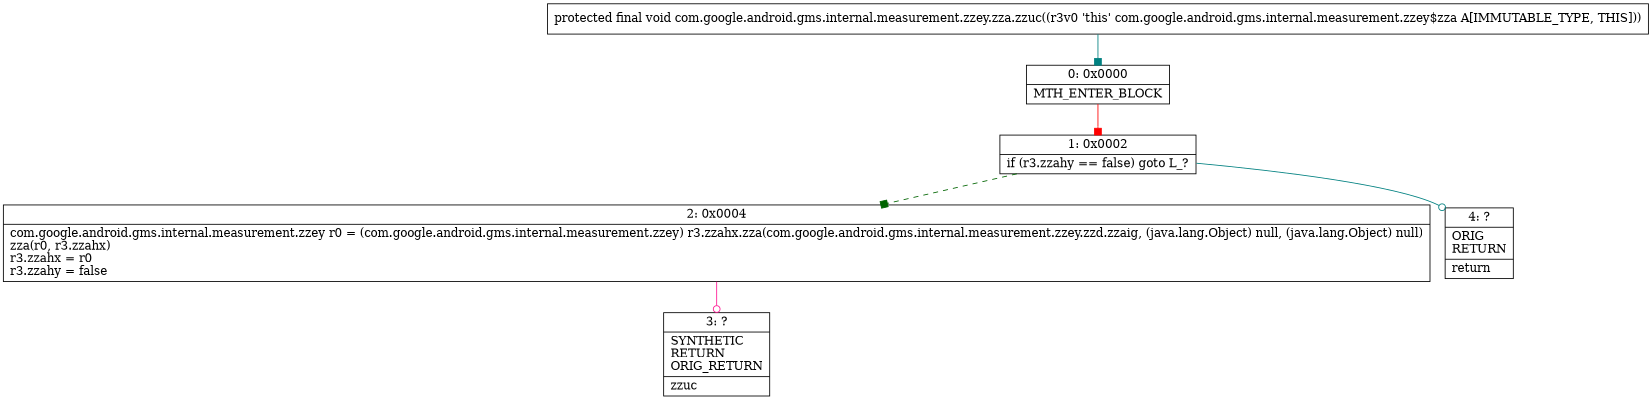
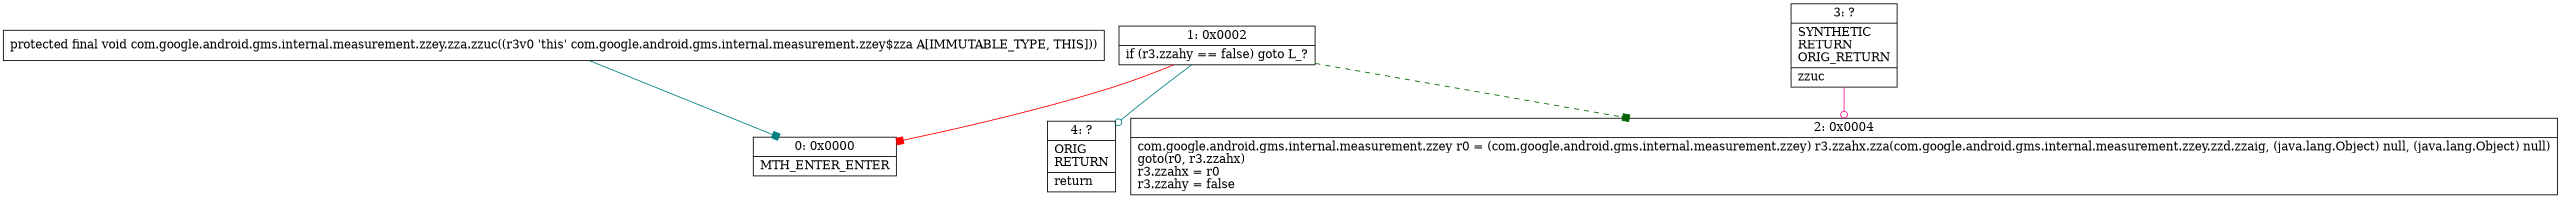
node "0: 0x0000": text "MTH_ENTER_BLOCK" -> "MTH_ENTER_ENTER"
edge "0: 0x0000" -> "1: 0x0002": reversed
node "2: 0x0004": text "zza(r0, r3.zzahx)" -> "goto(r0, r3.zzahx)"
edge "2: 0x0004" -> "3: ?": reversed
